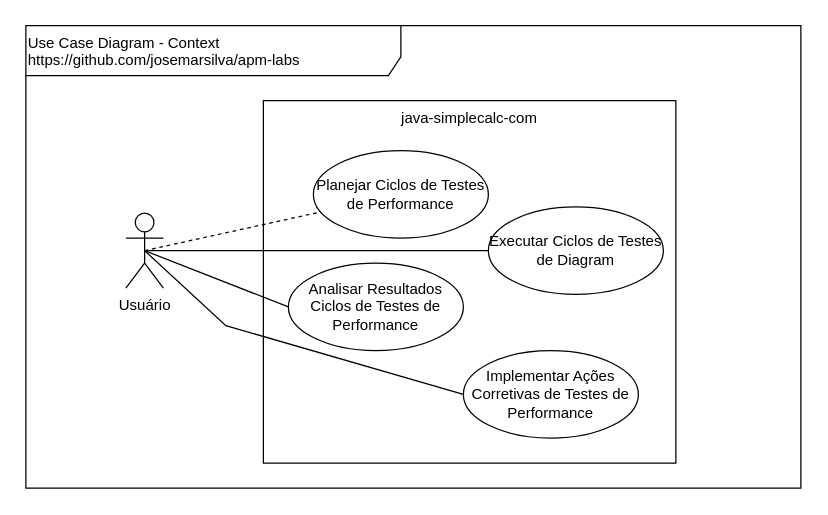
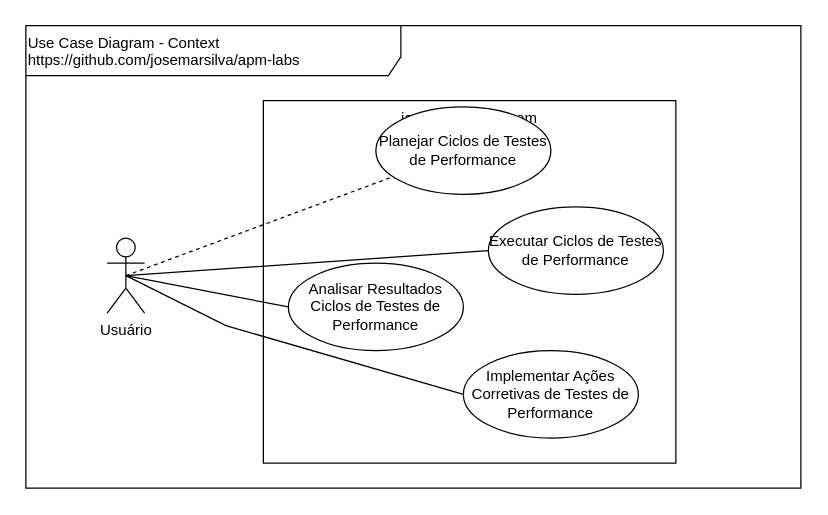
node "Planejar Ciclos de Testes de Performance": moved (401, 194) -> (463, 151)
node "Usuário": moved (144, 251) -> (126, 276)
node "Executar Ciclos de Testes de Diagram": label "Executar Ciclos de Testes de Diagram" -> "Executar Ciclos de Testes de Performance"
